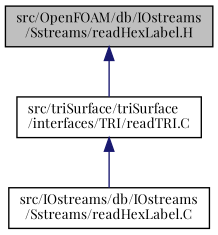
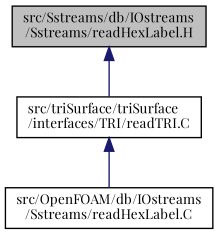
node "src/OpenFOAM/db/IOstreams /Sstreams/readHexLabel.H": label "src/OpenFOAM/db/IOstreams /Sstreams/readHexLabel.H" -> "src/Sstreams/db/IOstreams /Sstreams/readHexLabel.H"
node "src/IOstreams/db/IOstreams /Sstreams/readHexLabel.C": label "src/IOstreams/db/IOstreams /Sstreams/readHexLabel.C" -> "src/OpenFOAM/db/IOstreams /Sstreams/readHexLabel.C"
